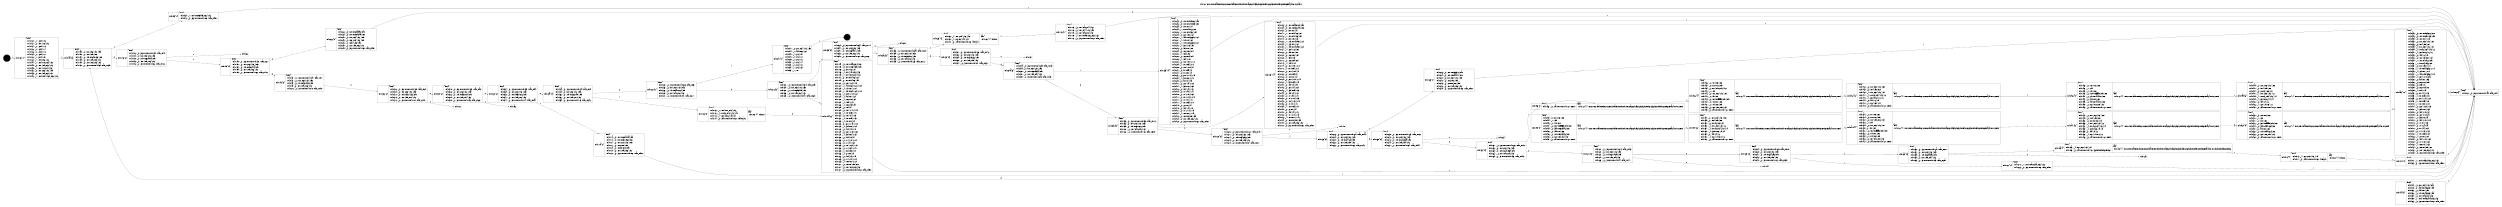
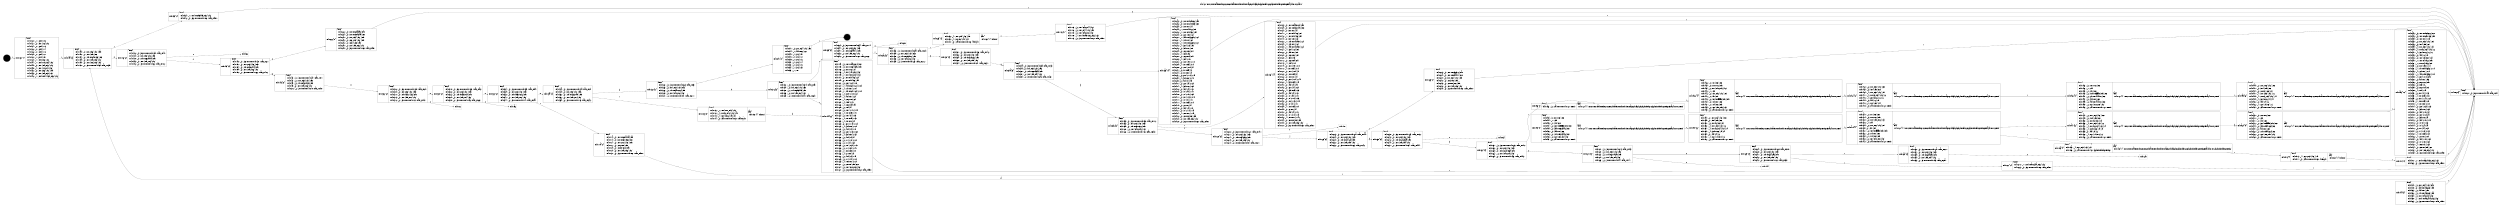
node "0x401cd1": removed
edge "0x4016a2 [25]" -> "0x401b6a [9]": now "0x401a1b [44]" -> "0x401b6a [9]"
